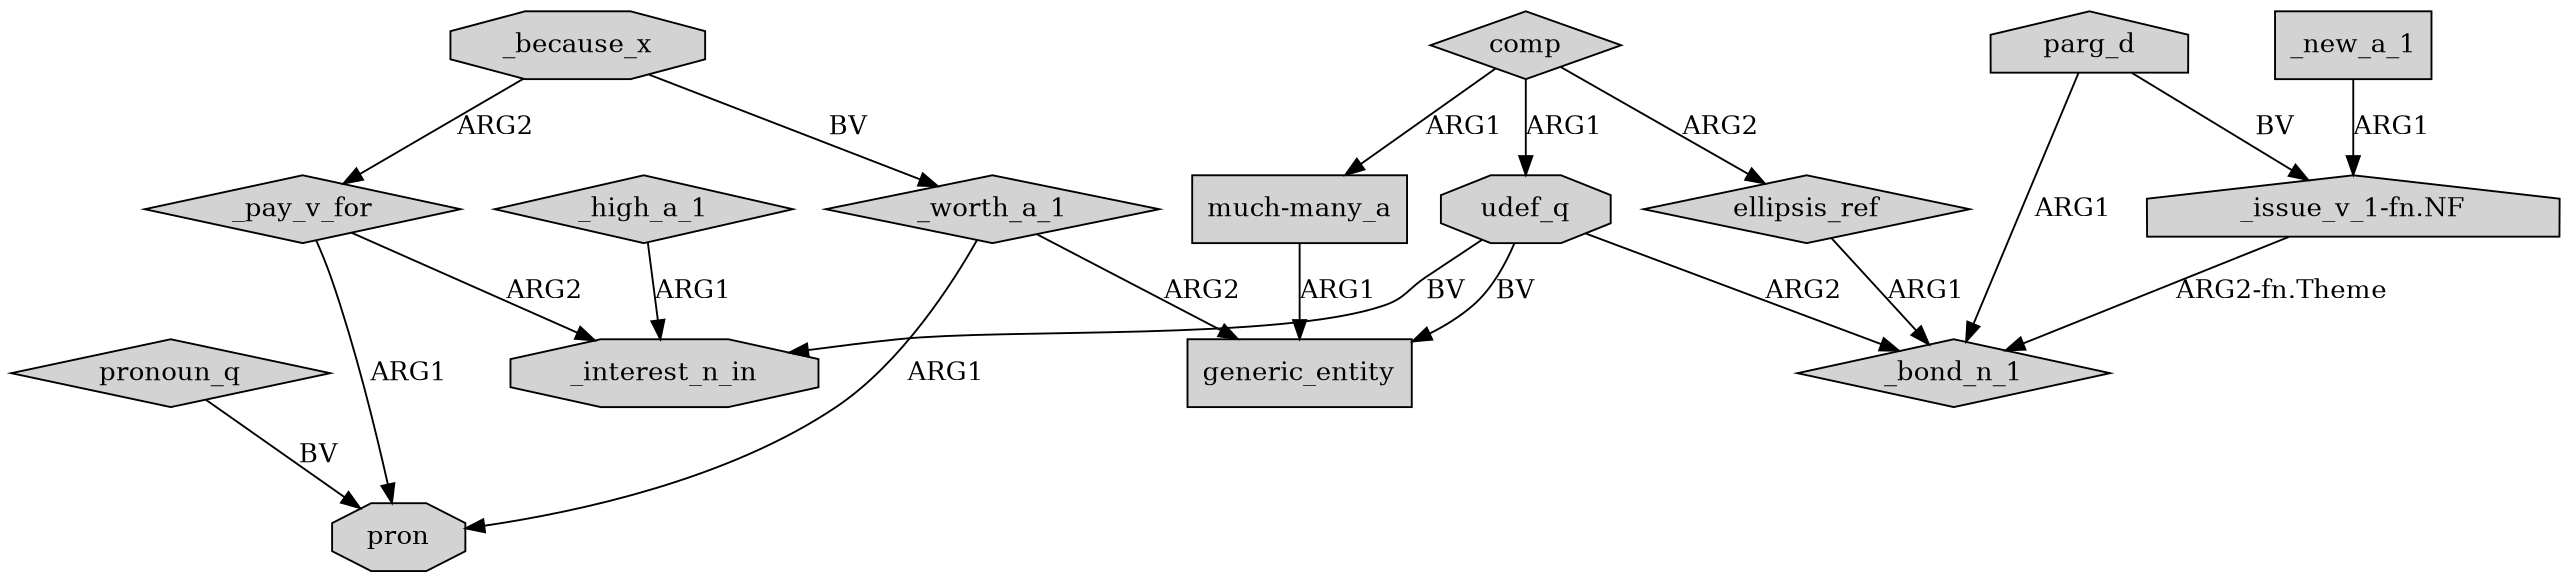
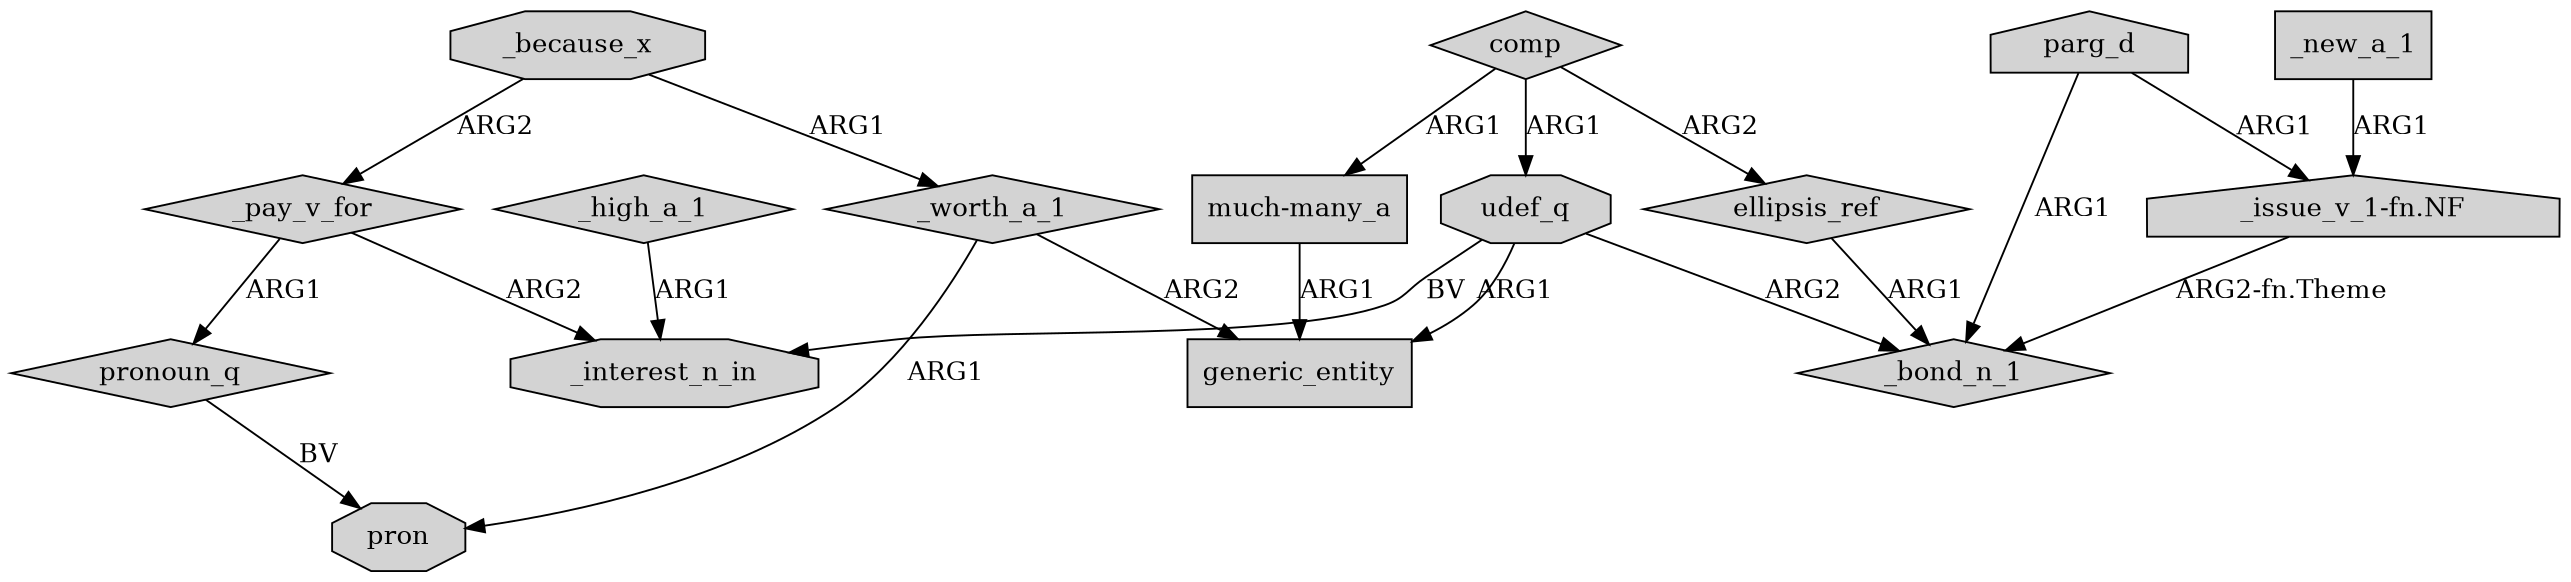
edge "_because_x" -> "_worth_a_1": label "BV" -> "ARG1"
edge "parg_d" -> "_issue_v_1-fn.NF": label "BV" -> "ARG1"
edge "udef_q" -> "generic_entity": label "BV" -> "ARG1"
edge "_pay_v_for" -> "pron": now "_pay_v_for" -> "pronoun_q"
